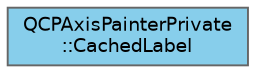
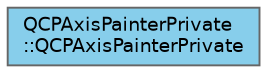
node "QCPAxisPainterPrivate ::CachedLabel": label "QCPAxisPainterPrivate ::CachedLabel" -> "QCPAxisPainterPrivate ::QCPAxisPainterPrivate"
